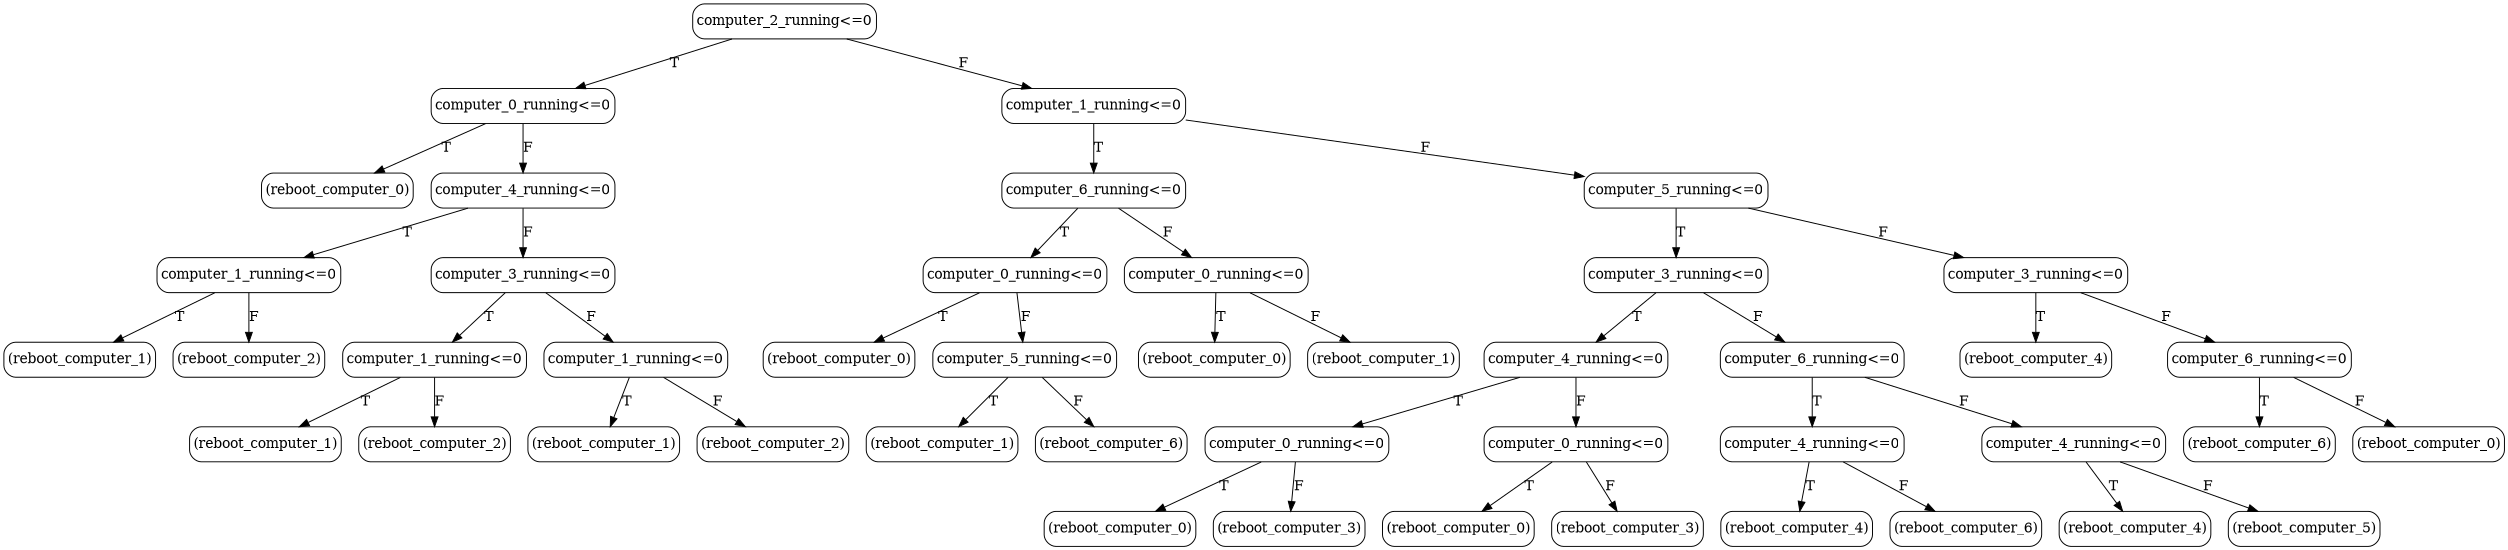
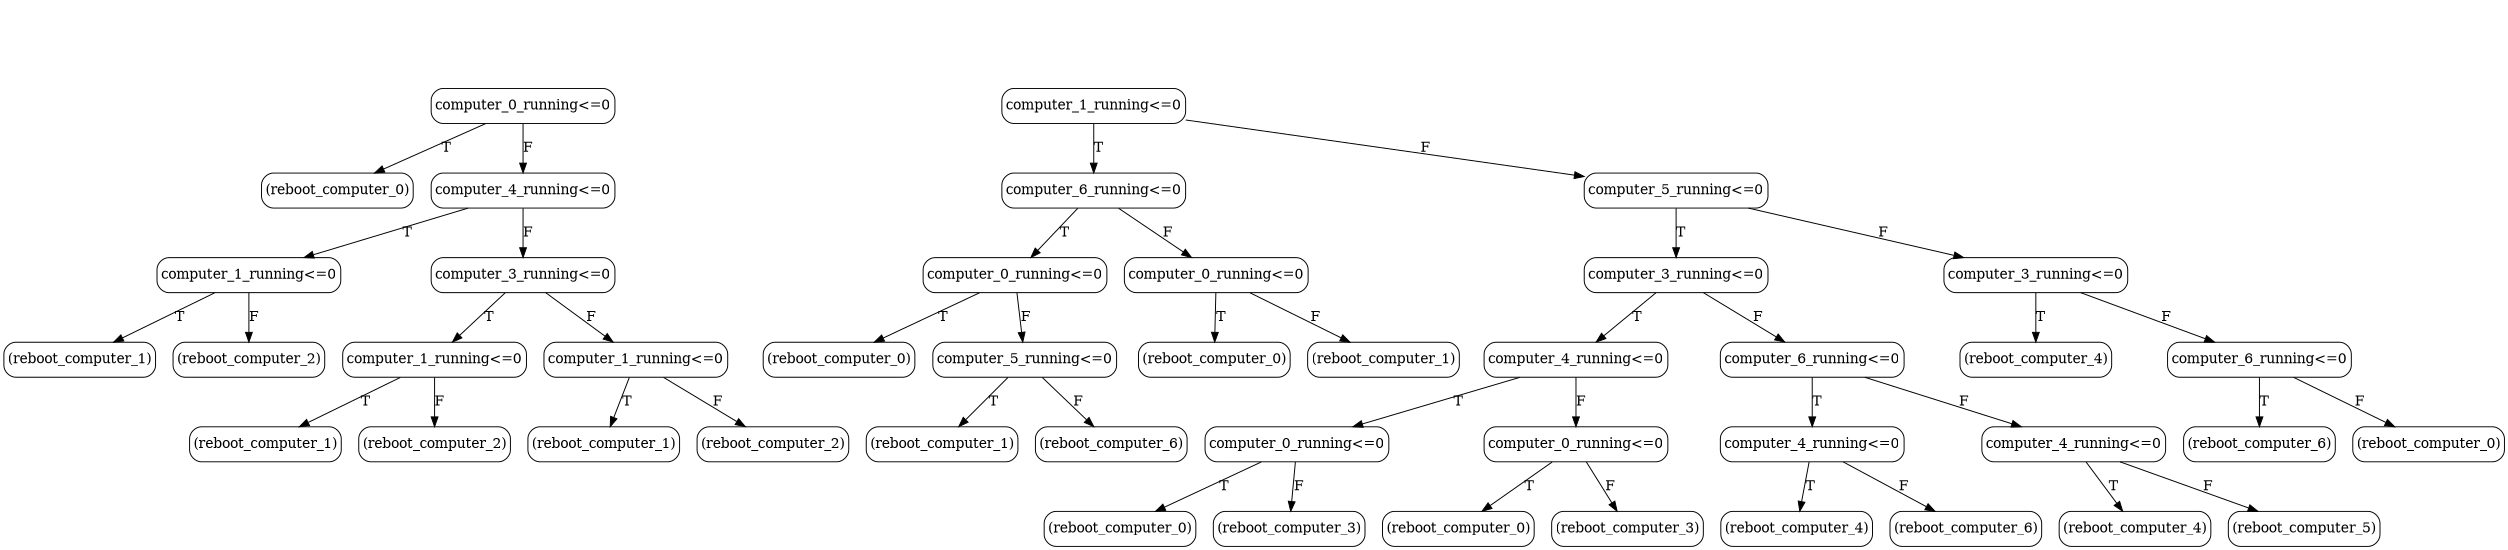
node "computer_2_running<=0": removed
